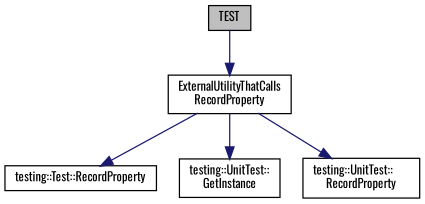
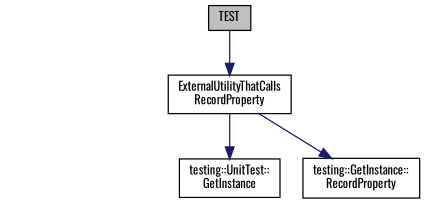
node "testing::Test::RecordProperty": removed
node "testing::UnitTest:: RecordProperty": label "testing::UnitTest:: RecordProperty" -> "testing::GetInstance:: RecordProperty"
